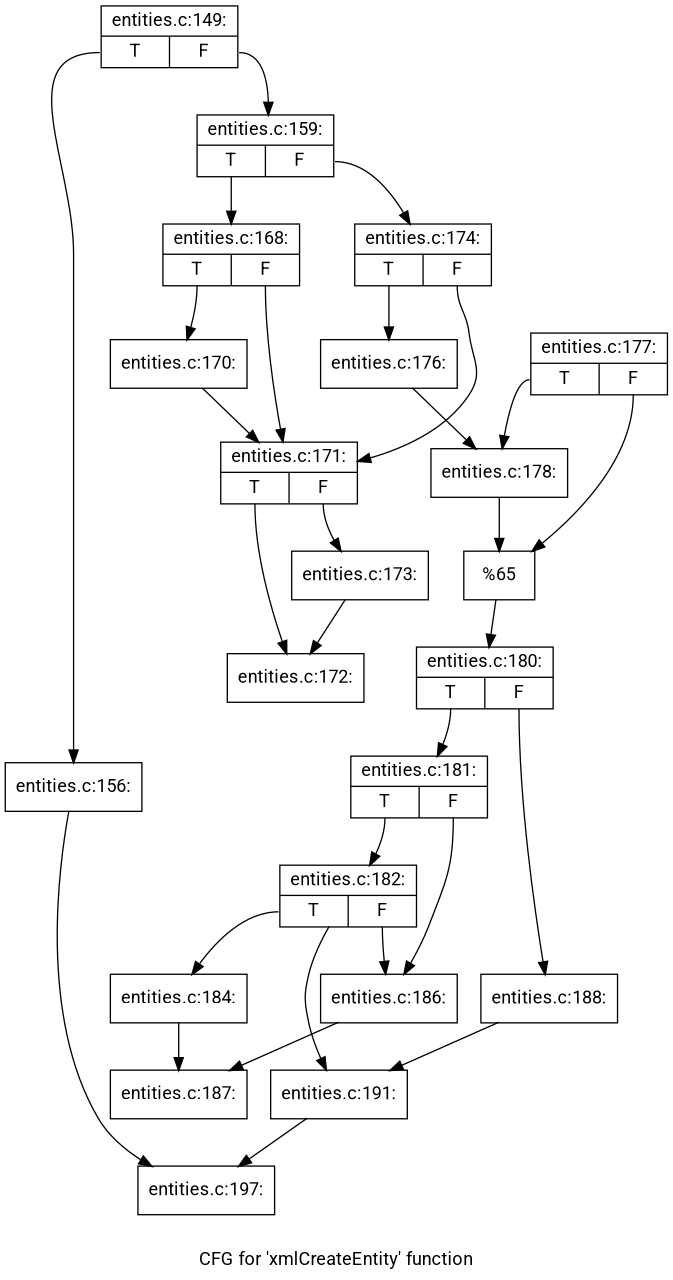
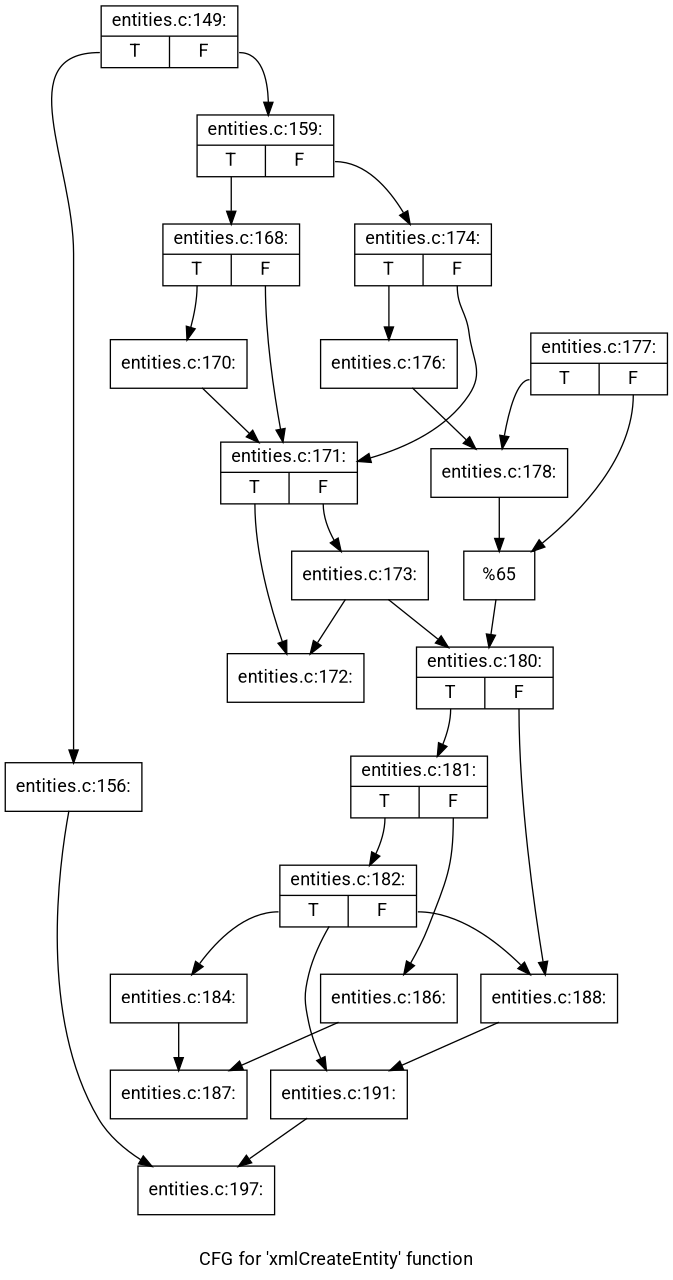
edge "entities.c:173:" -> "entities.c:180:": added
edge "entities.c:182:" -> "entities.c:186:": now "entities.c:182:" -> "entities.c:188:"
